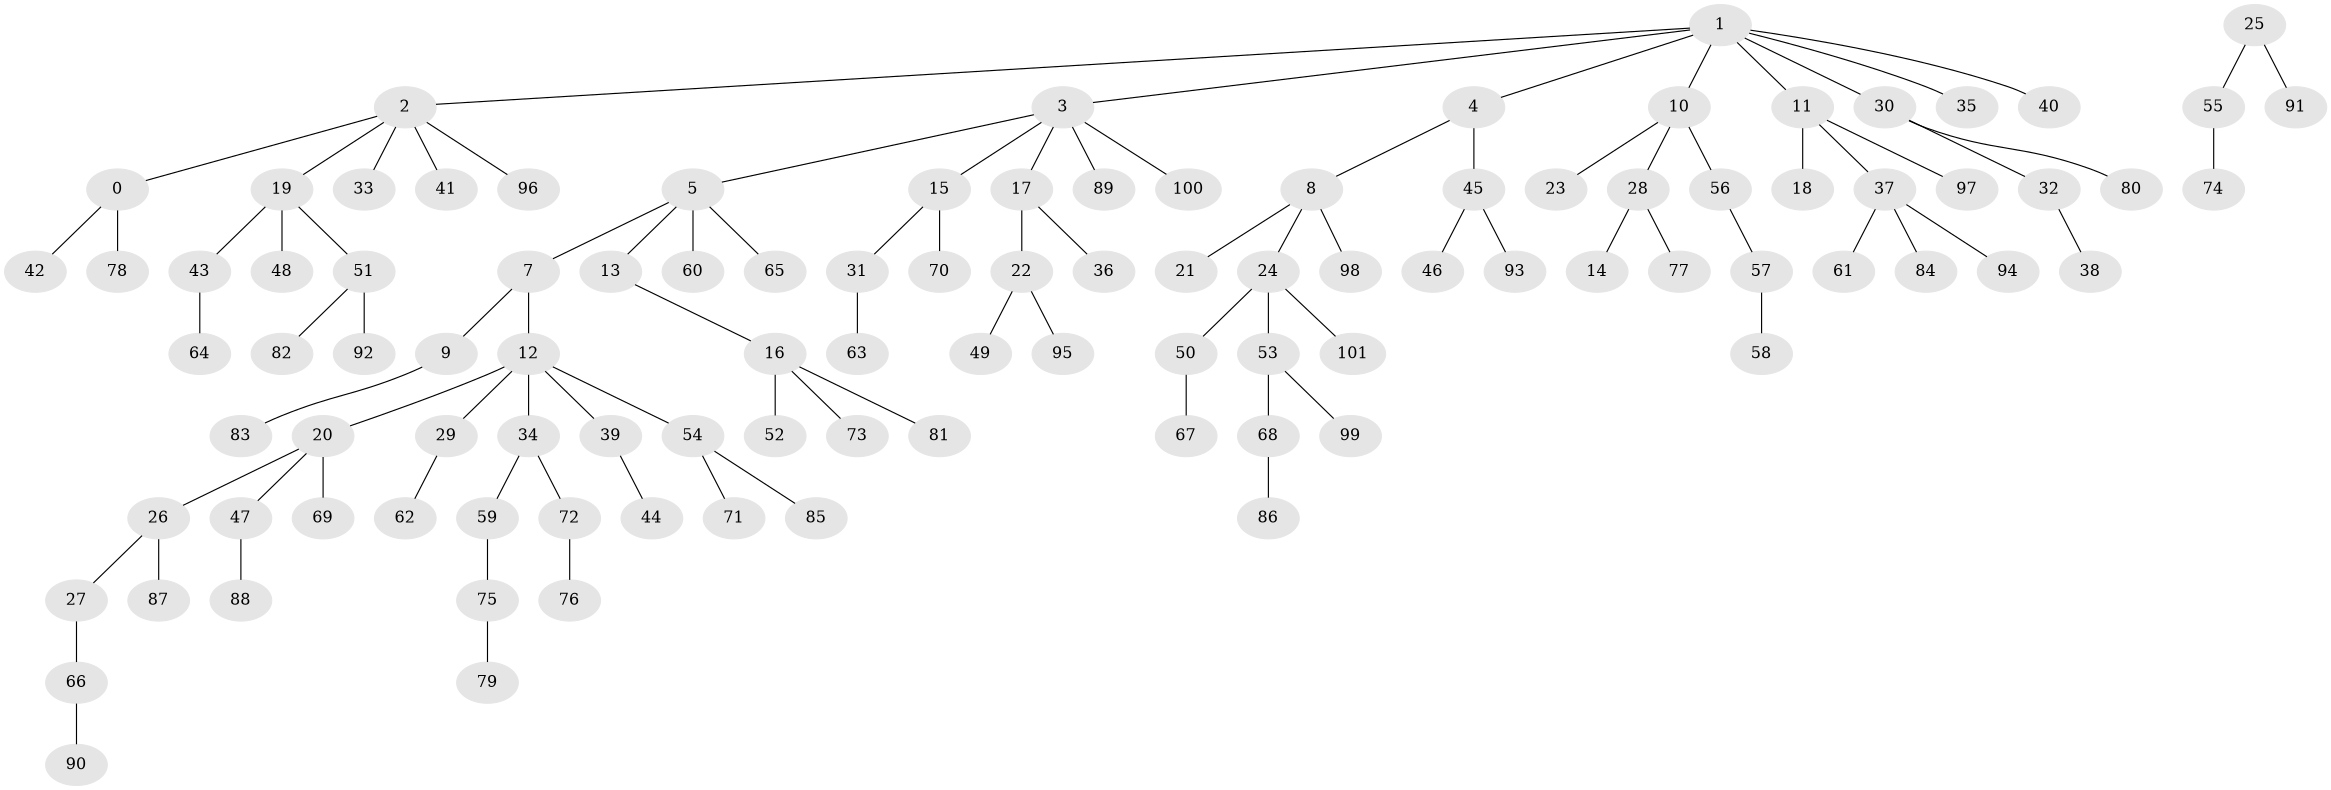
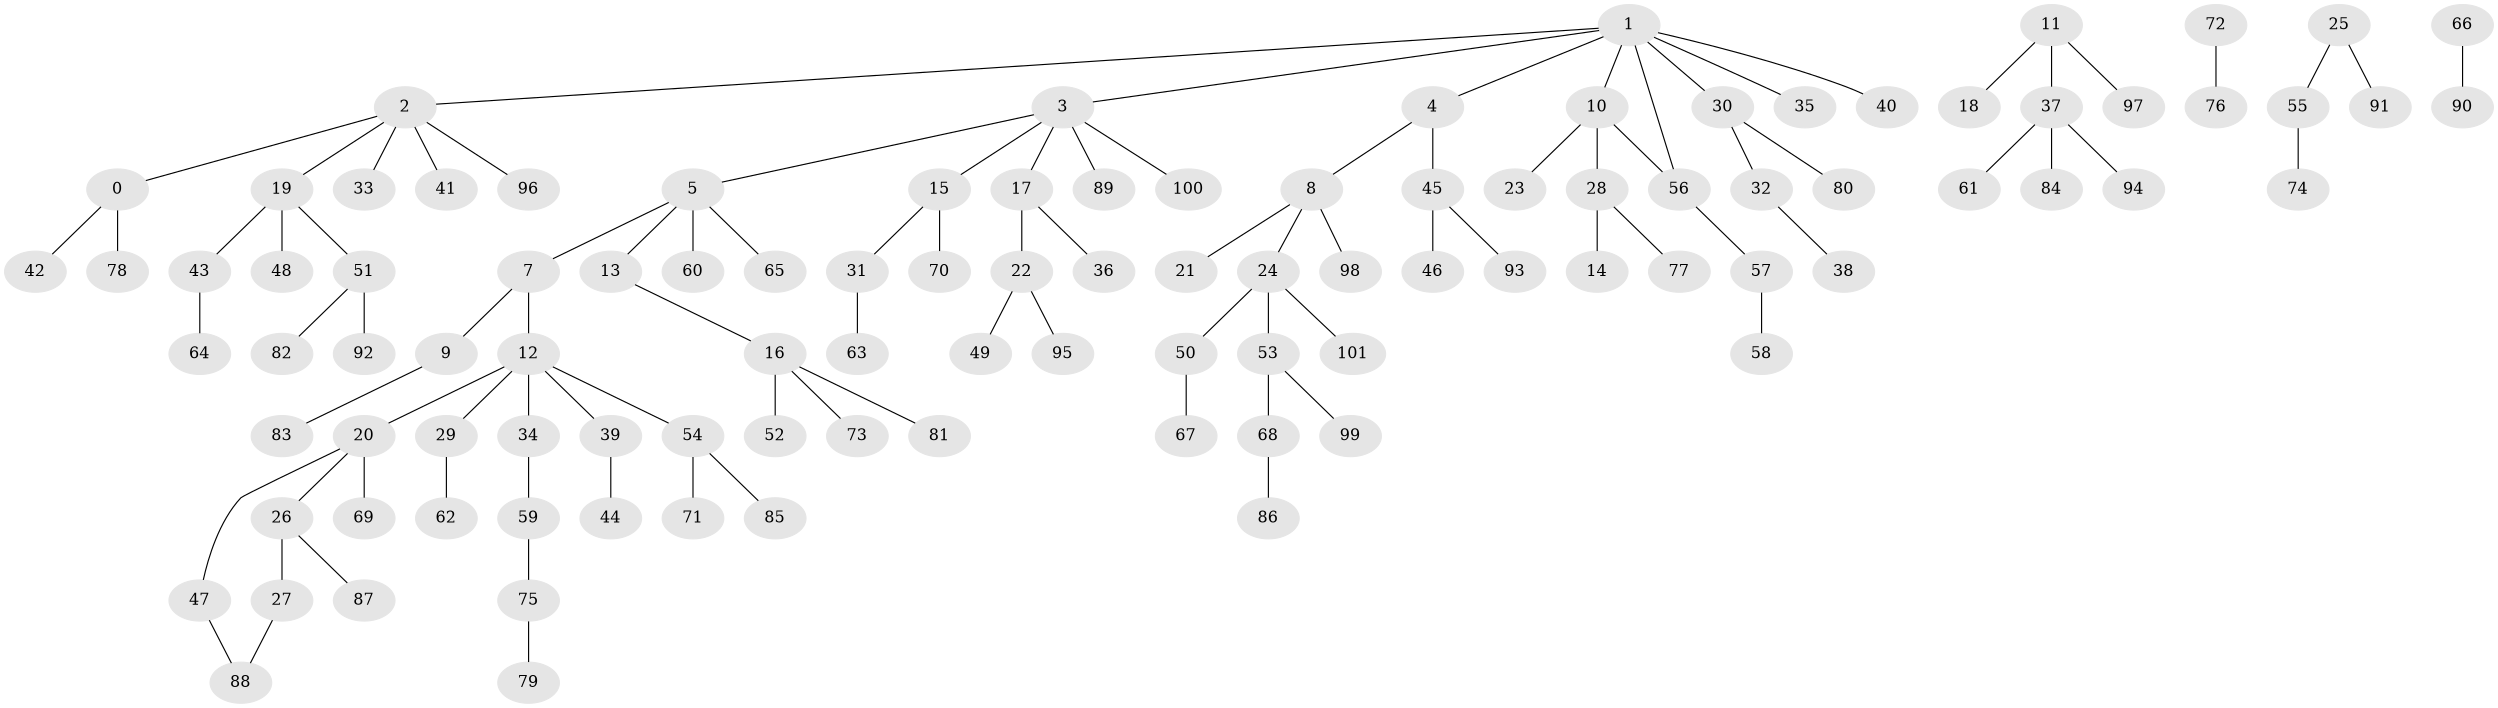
edge "1" -- "11": now "1" -- "56"
edge "34" -- "72": removed
edge "27" -- "66": now "27" -- "88"
